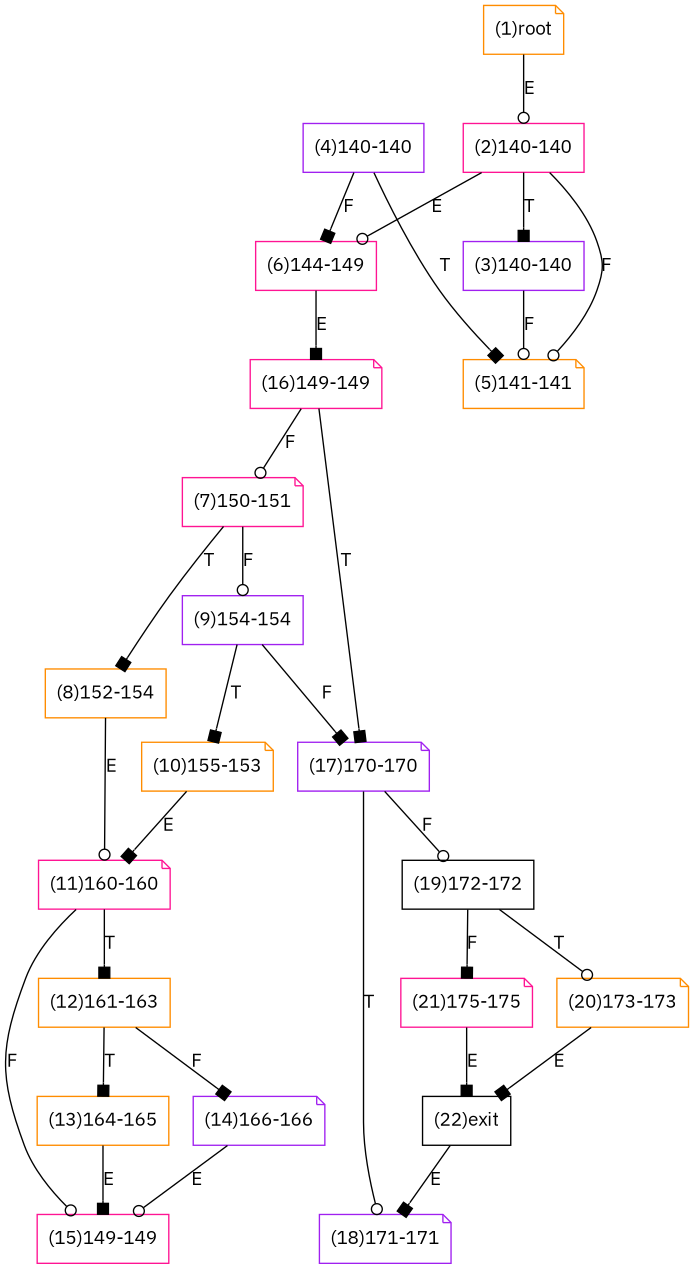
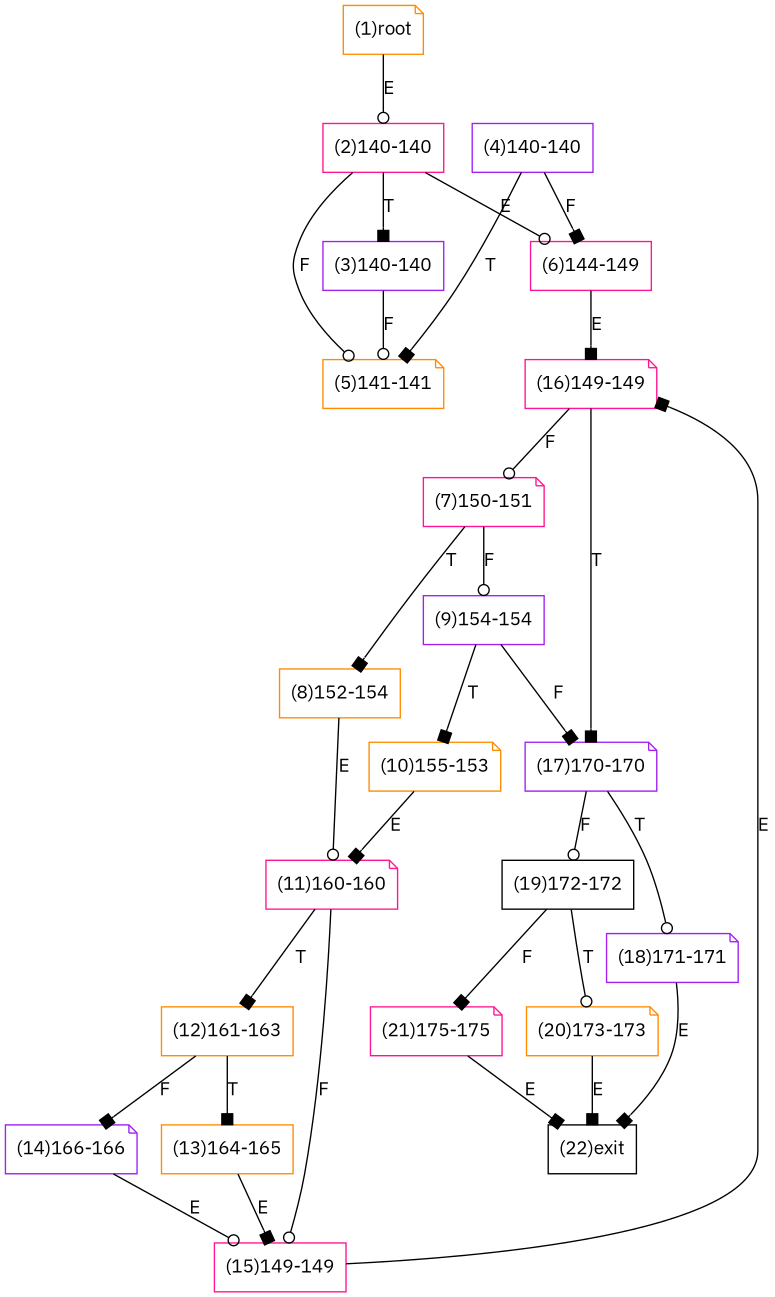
edge "(15)149-149" -> "(16)149-149": added, label "E"
edge "(22)exit" -> "(18)171-171": reversed
